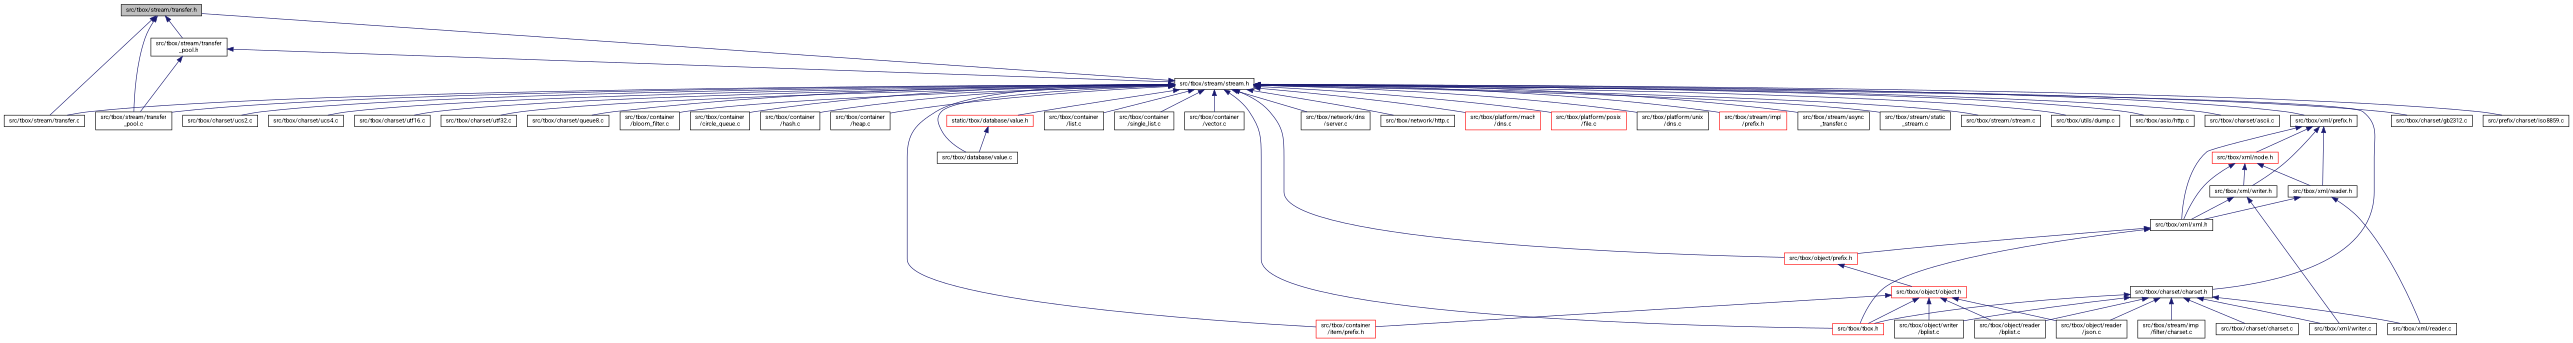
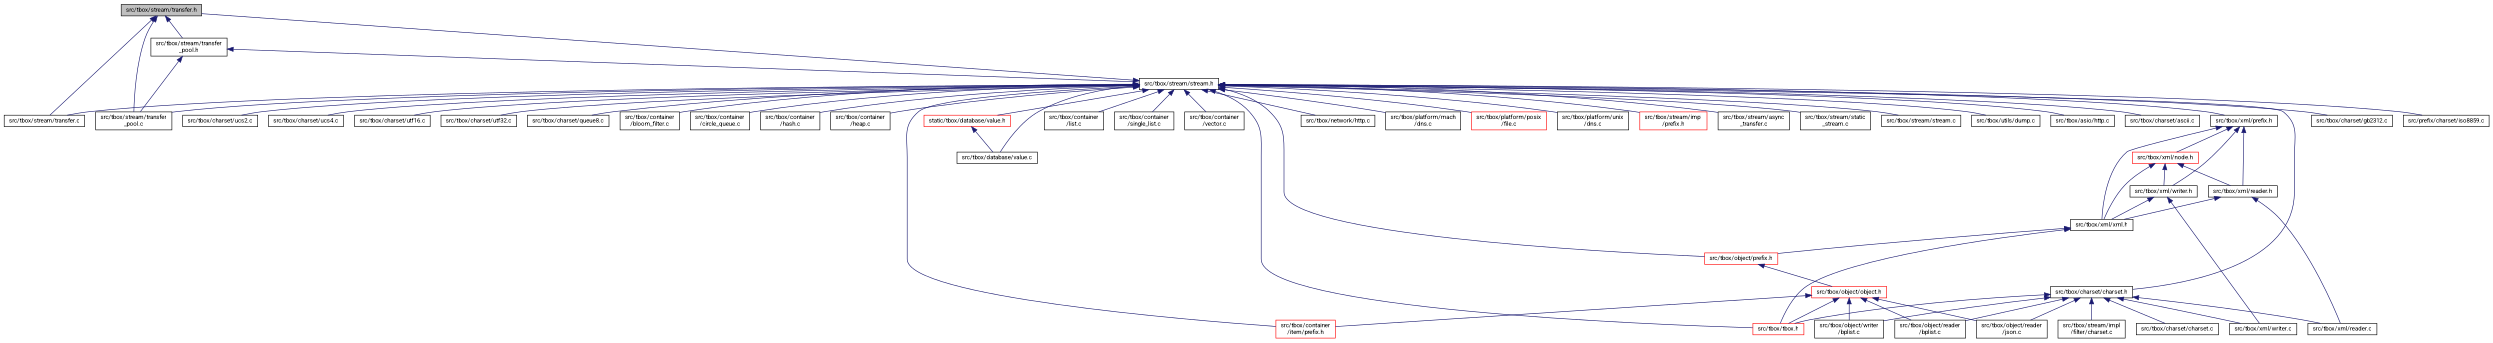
node "src/tbox/network/dns /server.c": removed
node "src/tbox/platform/mach /dns.c": color red -> black
